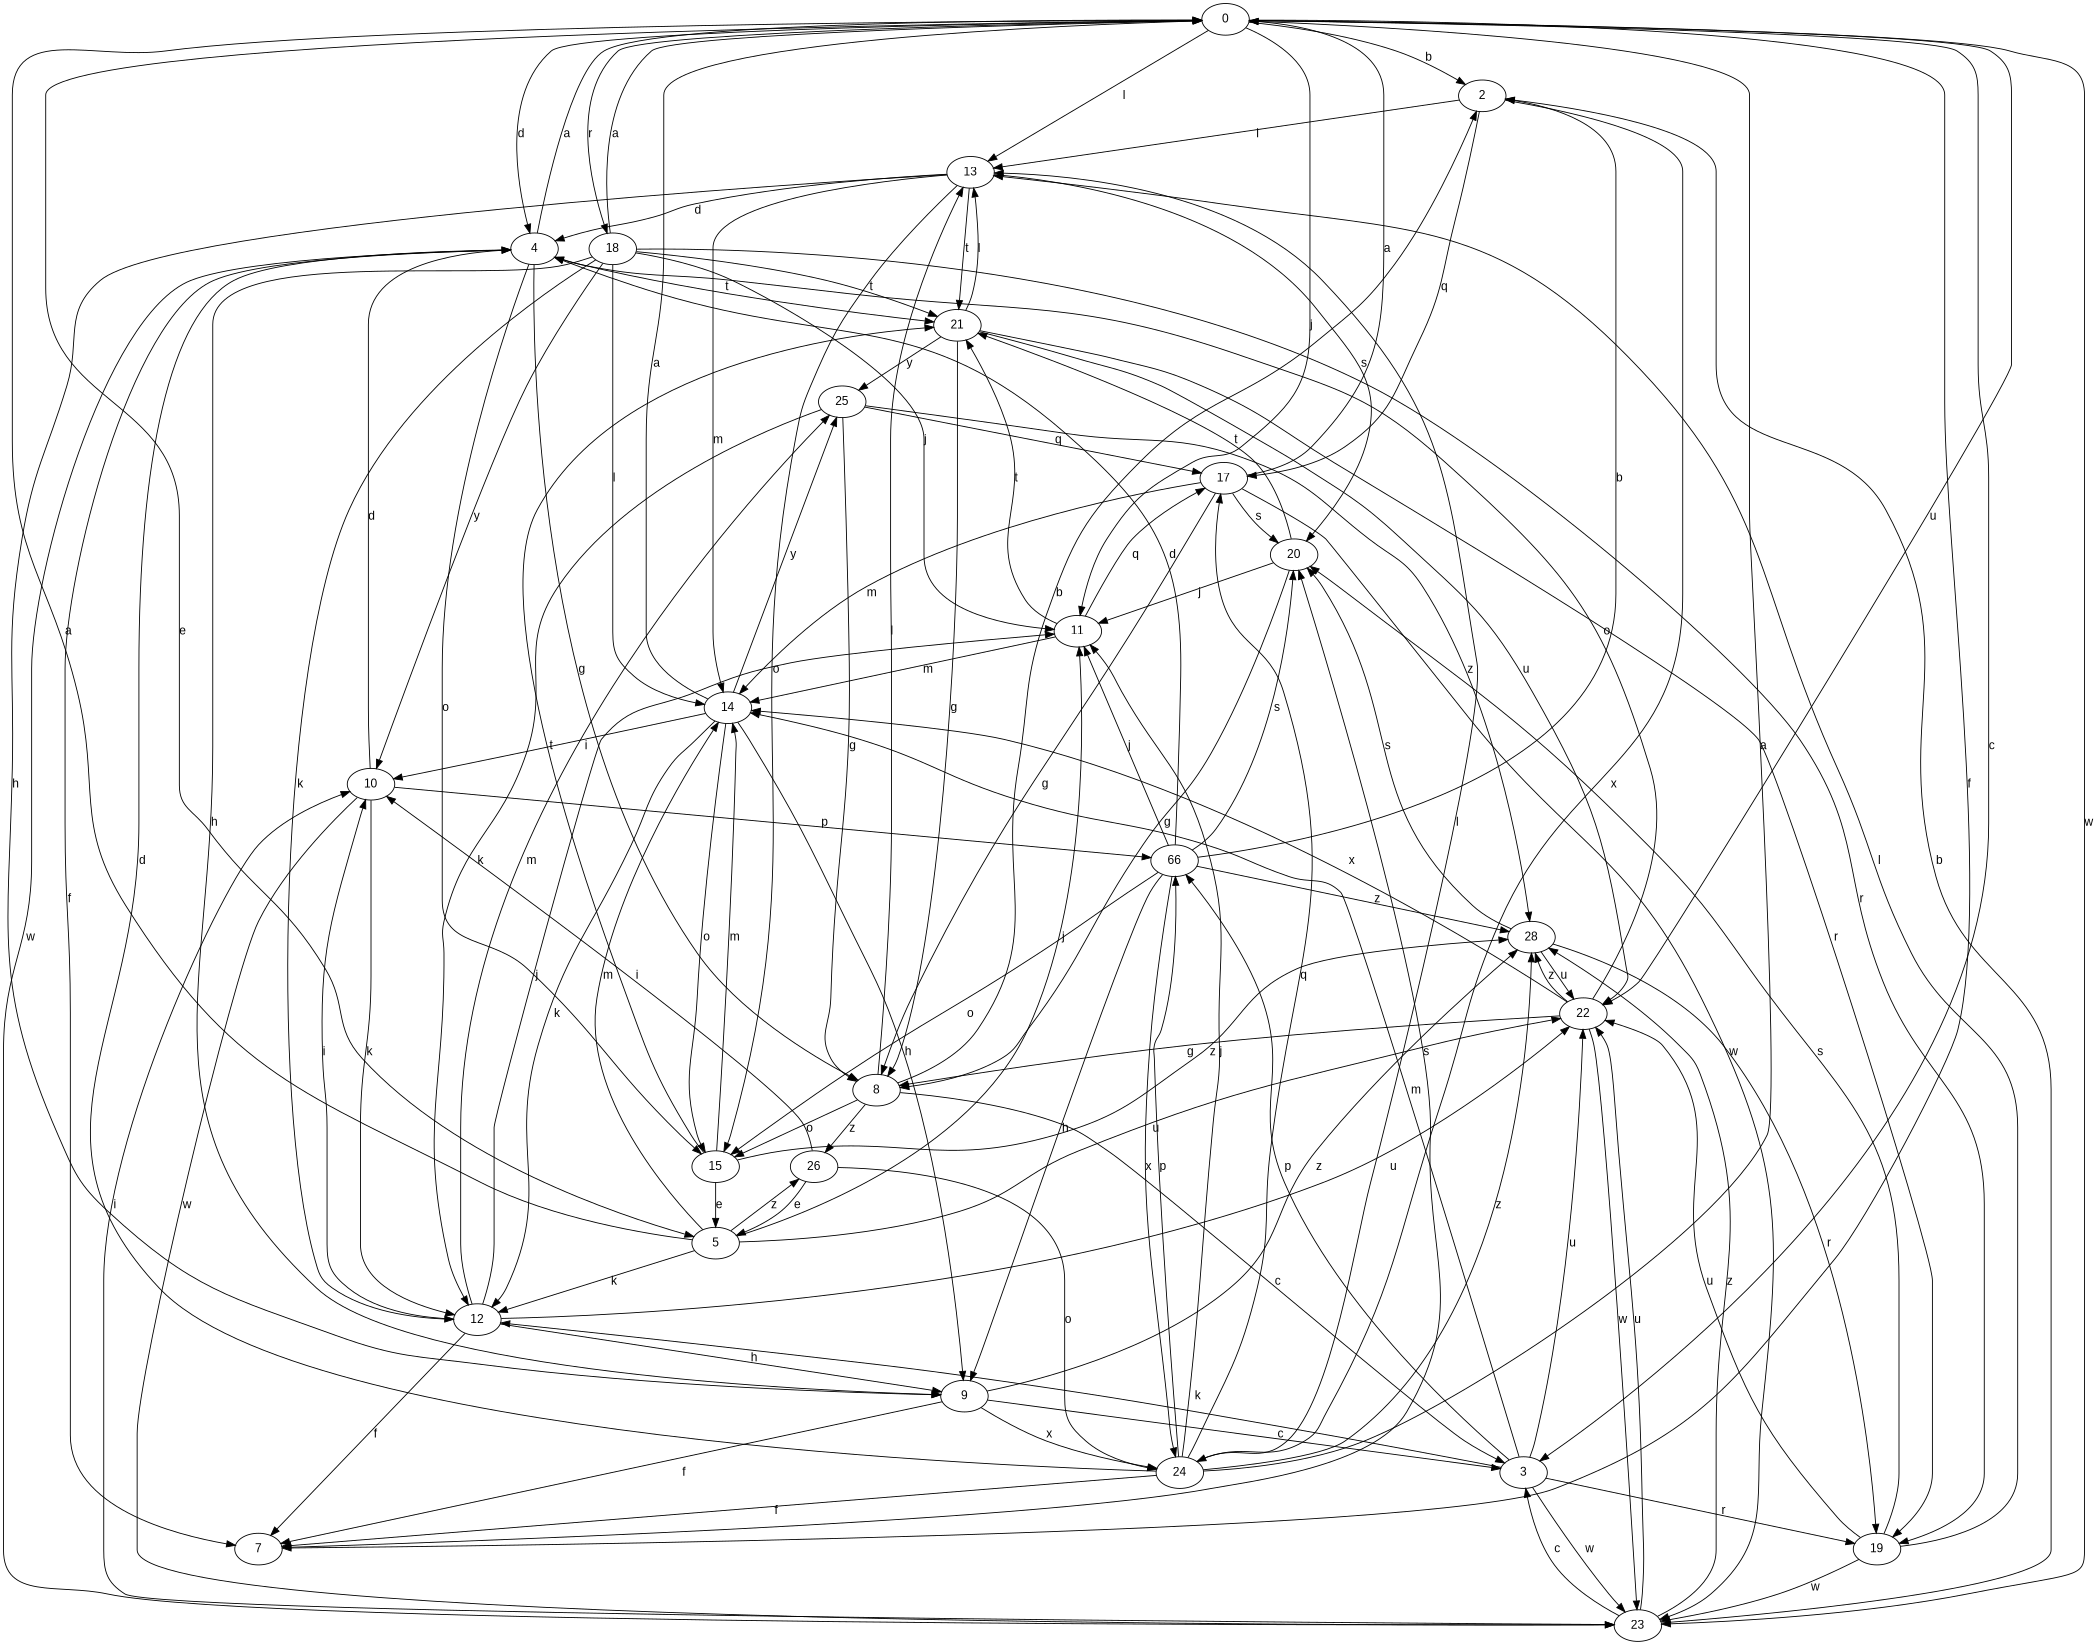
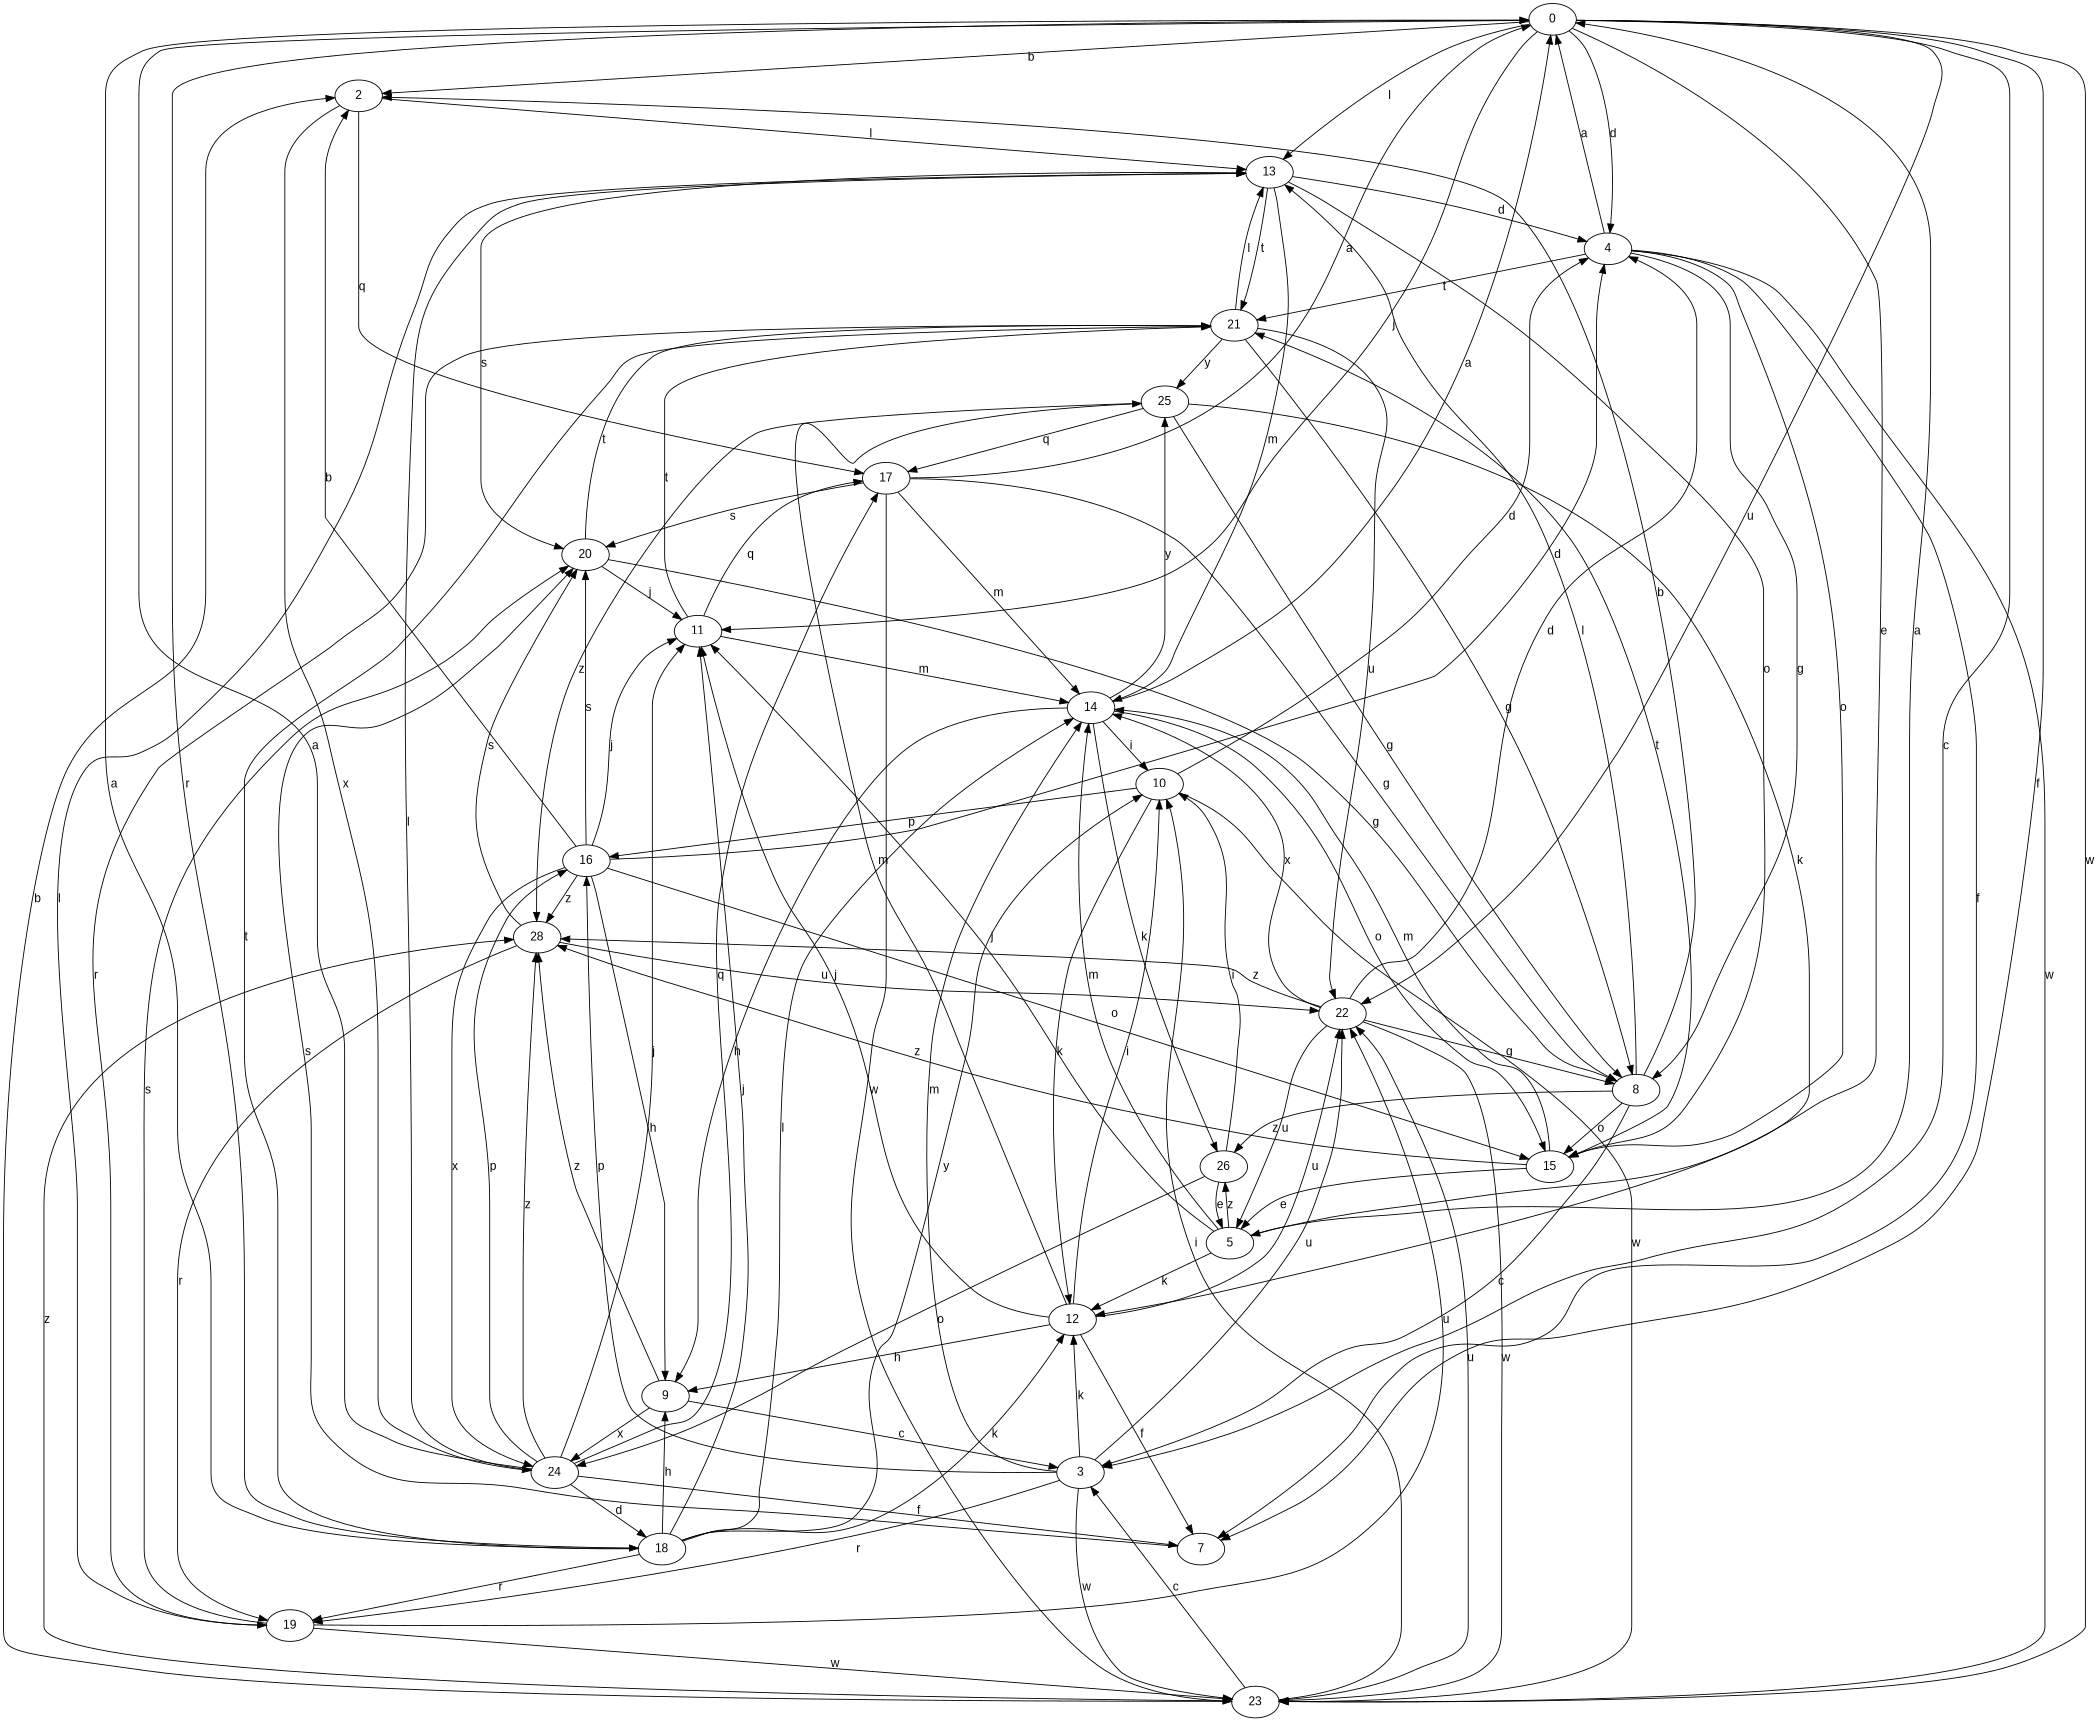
edge "22" -> "4": label "o" -> "d"
edge "13" -> "9": removed, label "h"
node "66": label "66" -> "16"
edge "14" -> "12": now "14" -> "26"
edge "5" -> "22": reversed
edge "24" -> "4": now "24" -> "18"
edge "9" -> "7": removed, label "f"
